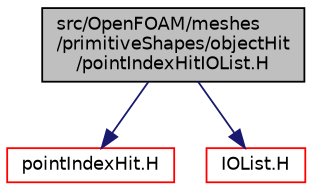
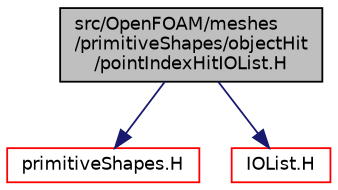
node "pointIndexHit.H": label "pointIndexHit.H" -> "primitiveShapes.H"
